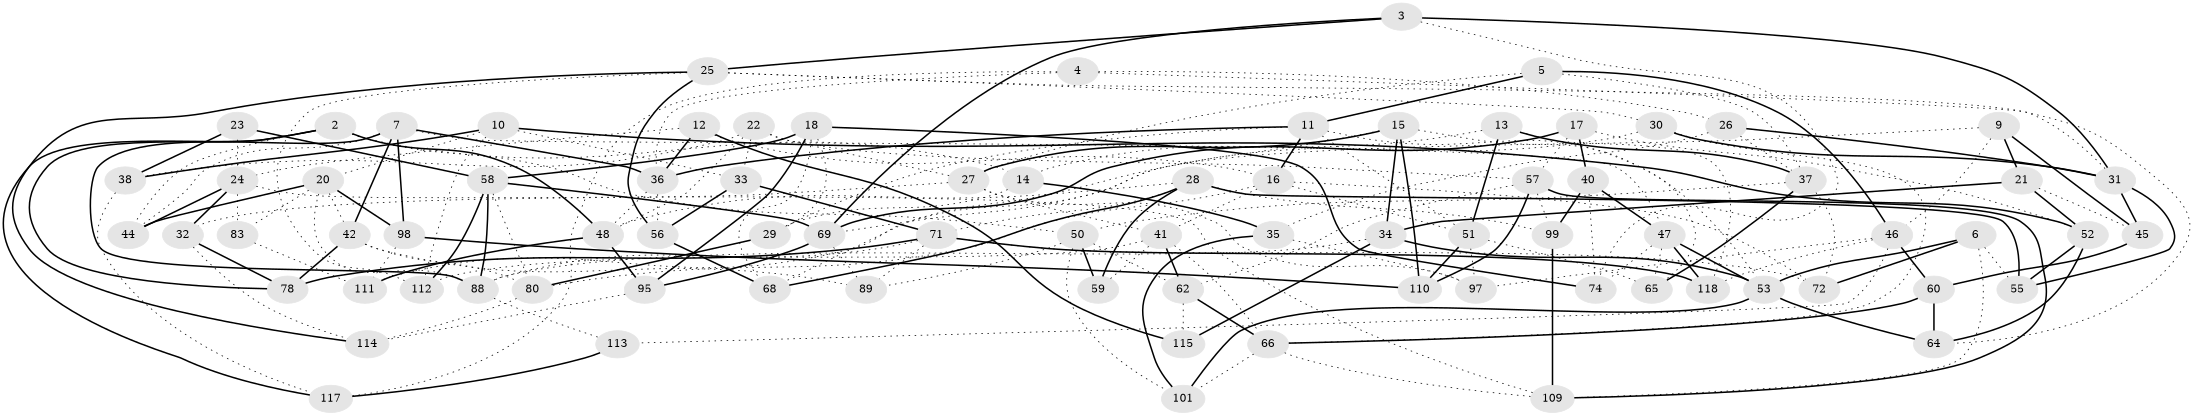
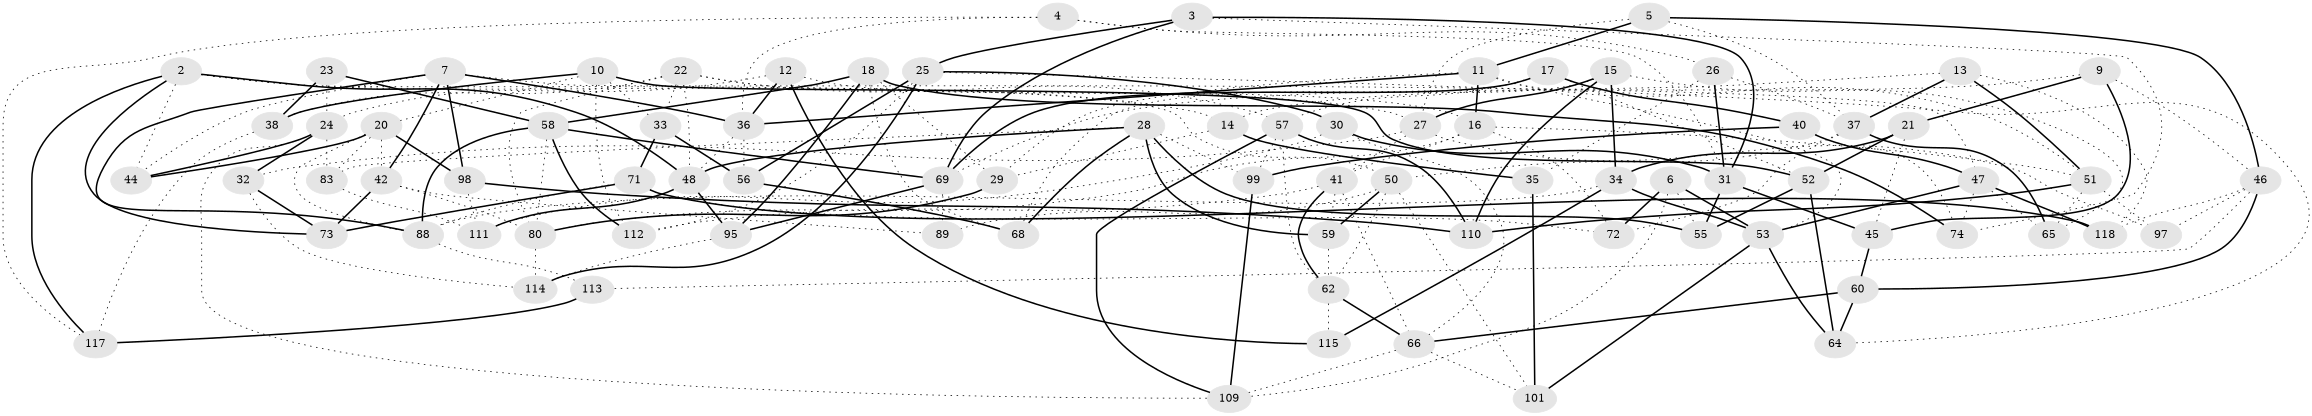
edge "25" -- "30": style dotted -> bold
edge "22" -- "80": added
edge "28" -- "48": style dotted -> bold
edge "28" -- "71": now "28" -- "83"
edge "35" -- "97": removed
edge "59" -- "62": added
edge "71" -- "89": removed
node "78": label "78" -> "73"
